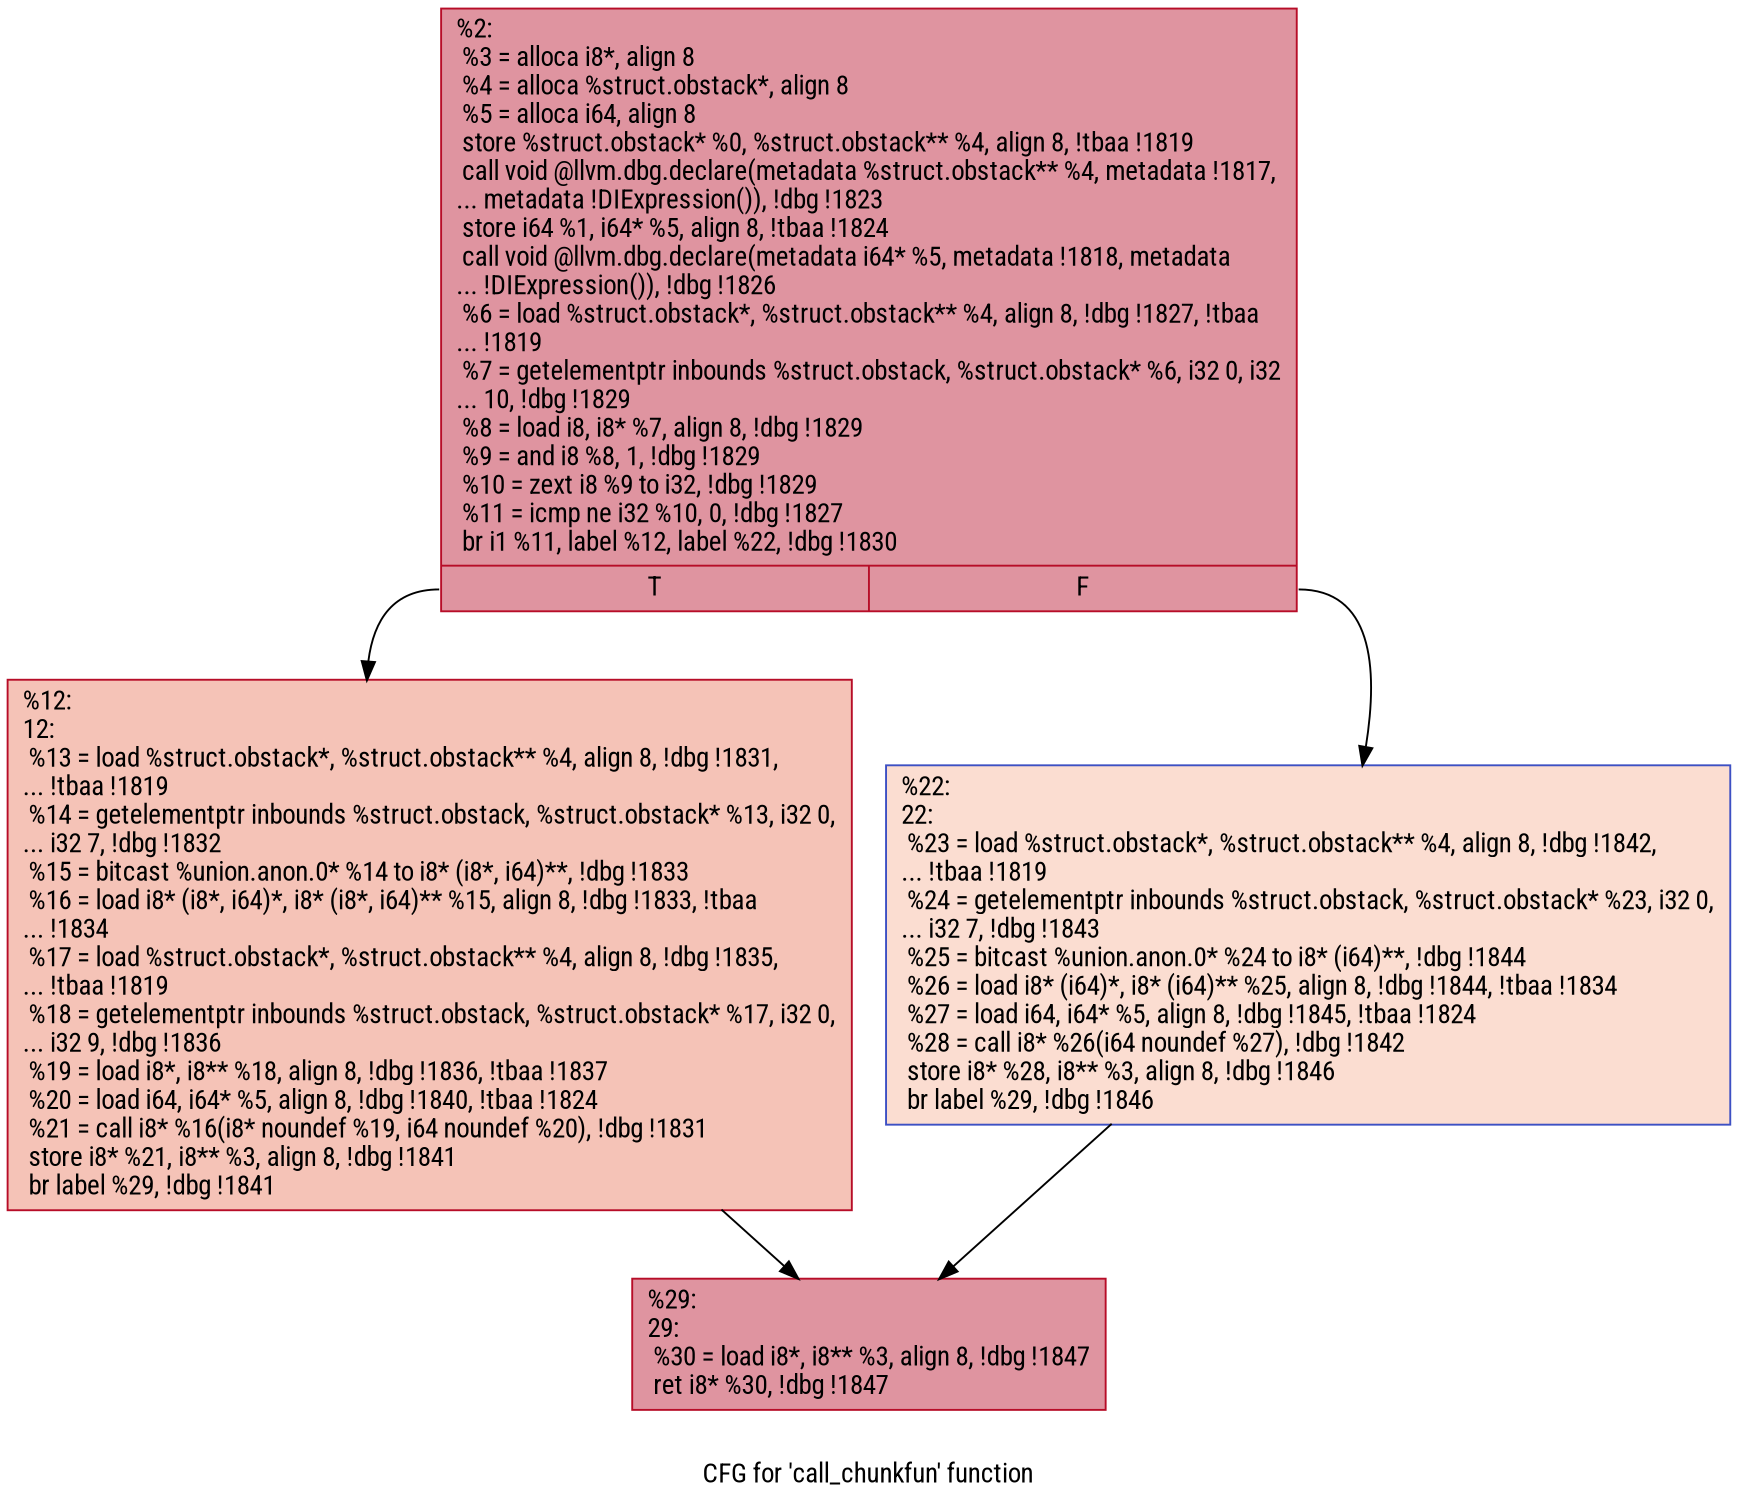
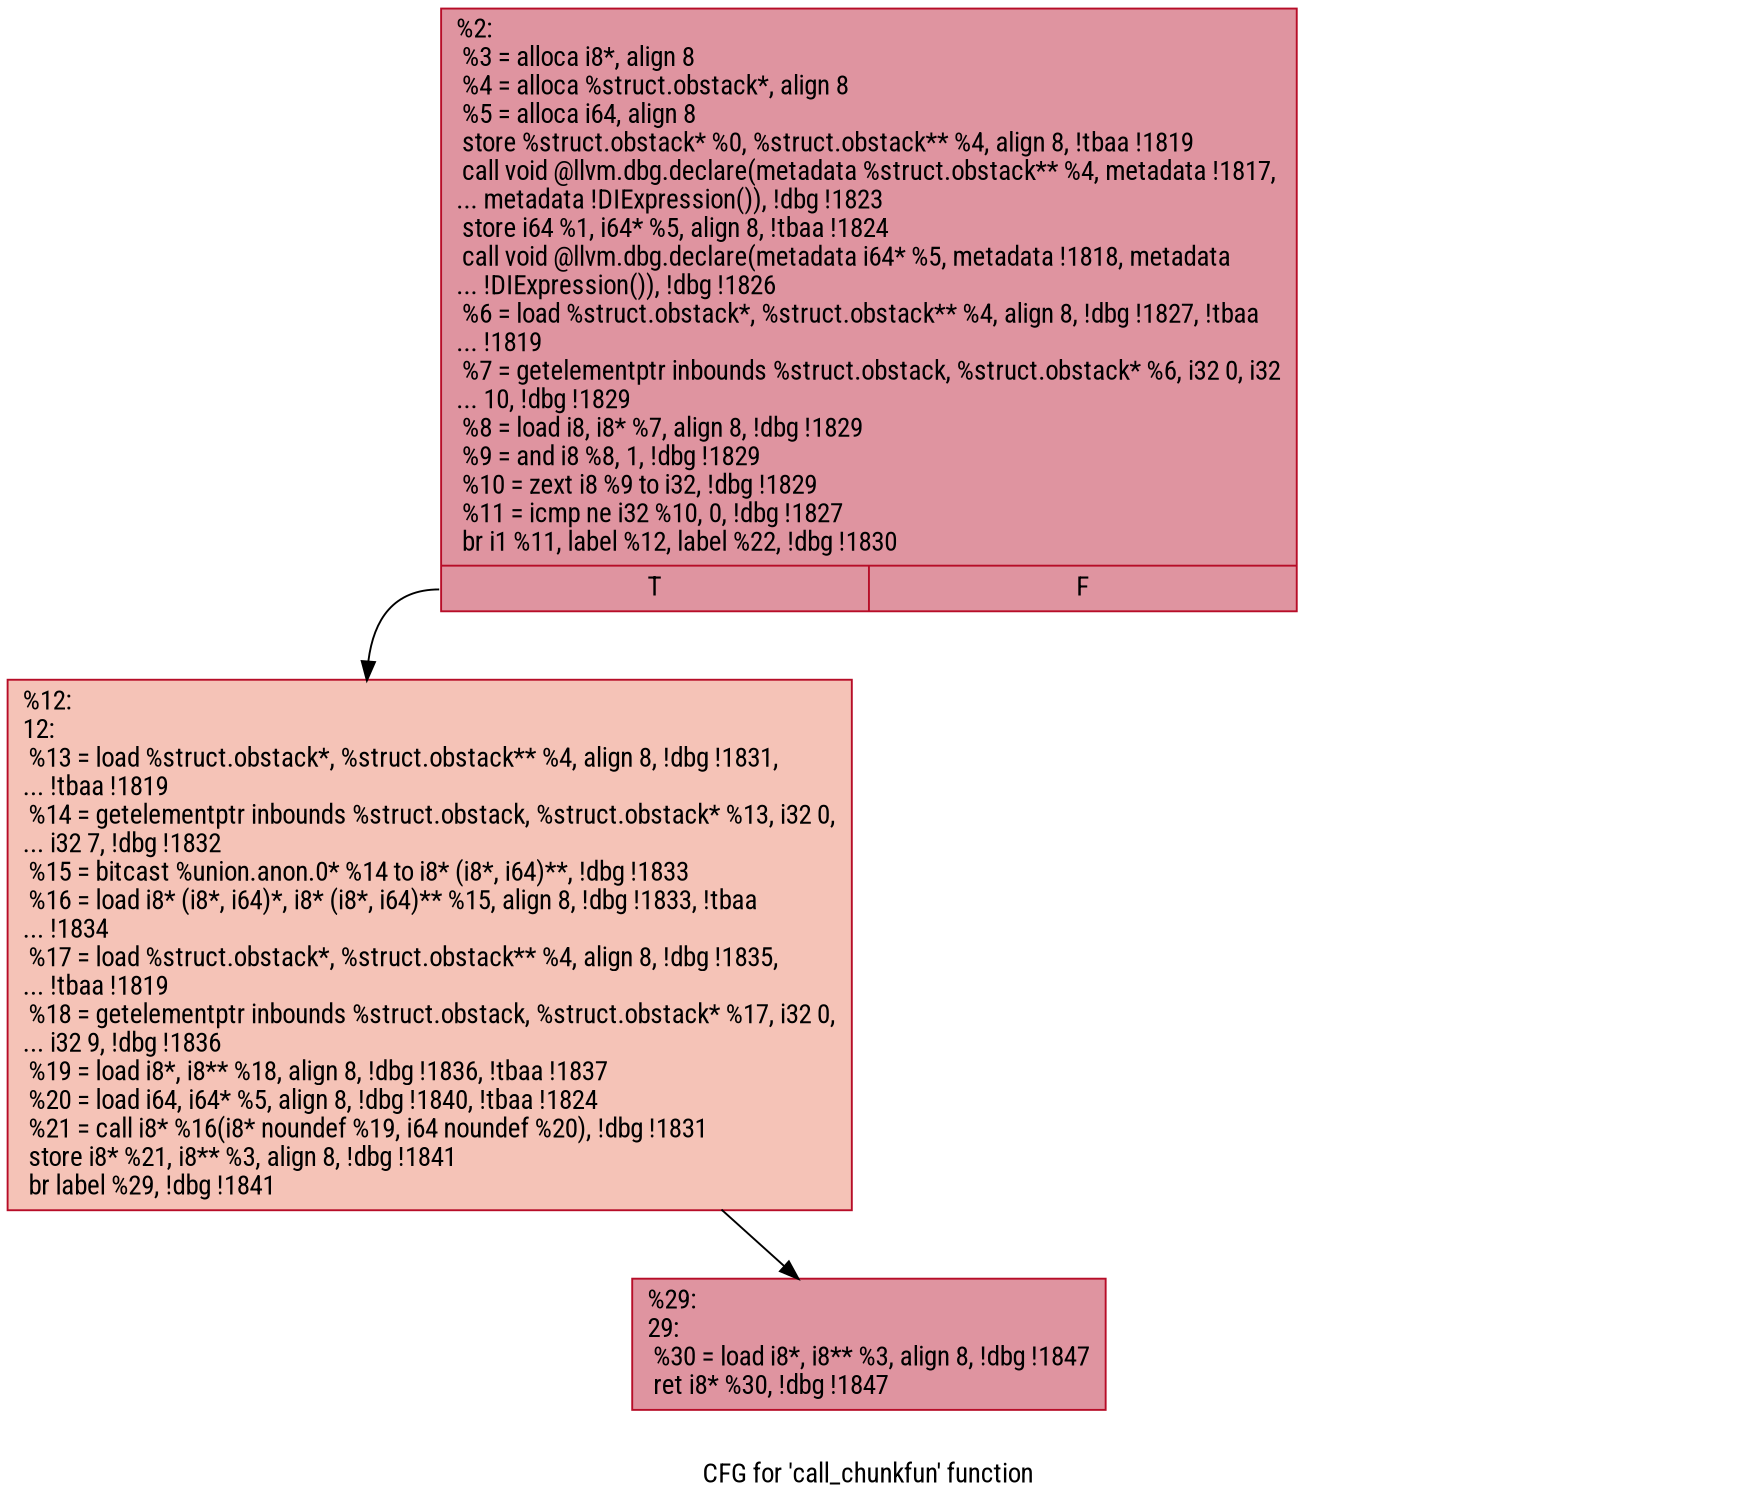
node "%22:": removed
